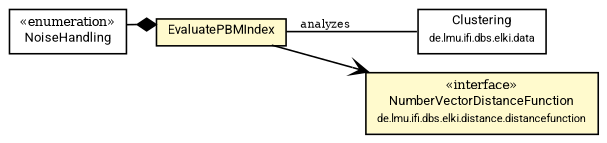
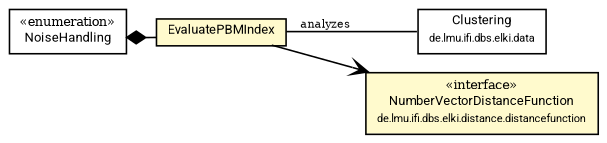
edge "NoiseHandling" -> "EvaluatePBMIndex": reversed
